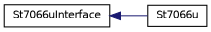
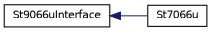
node "St7066uInterface": label "St7066uInterface" -> "St9066uInterface"
